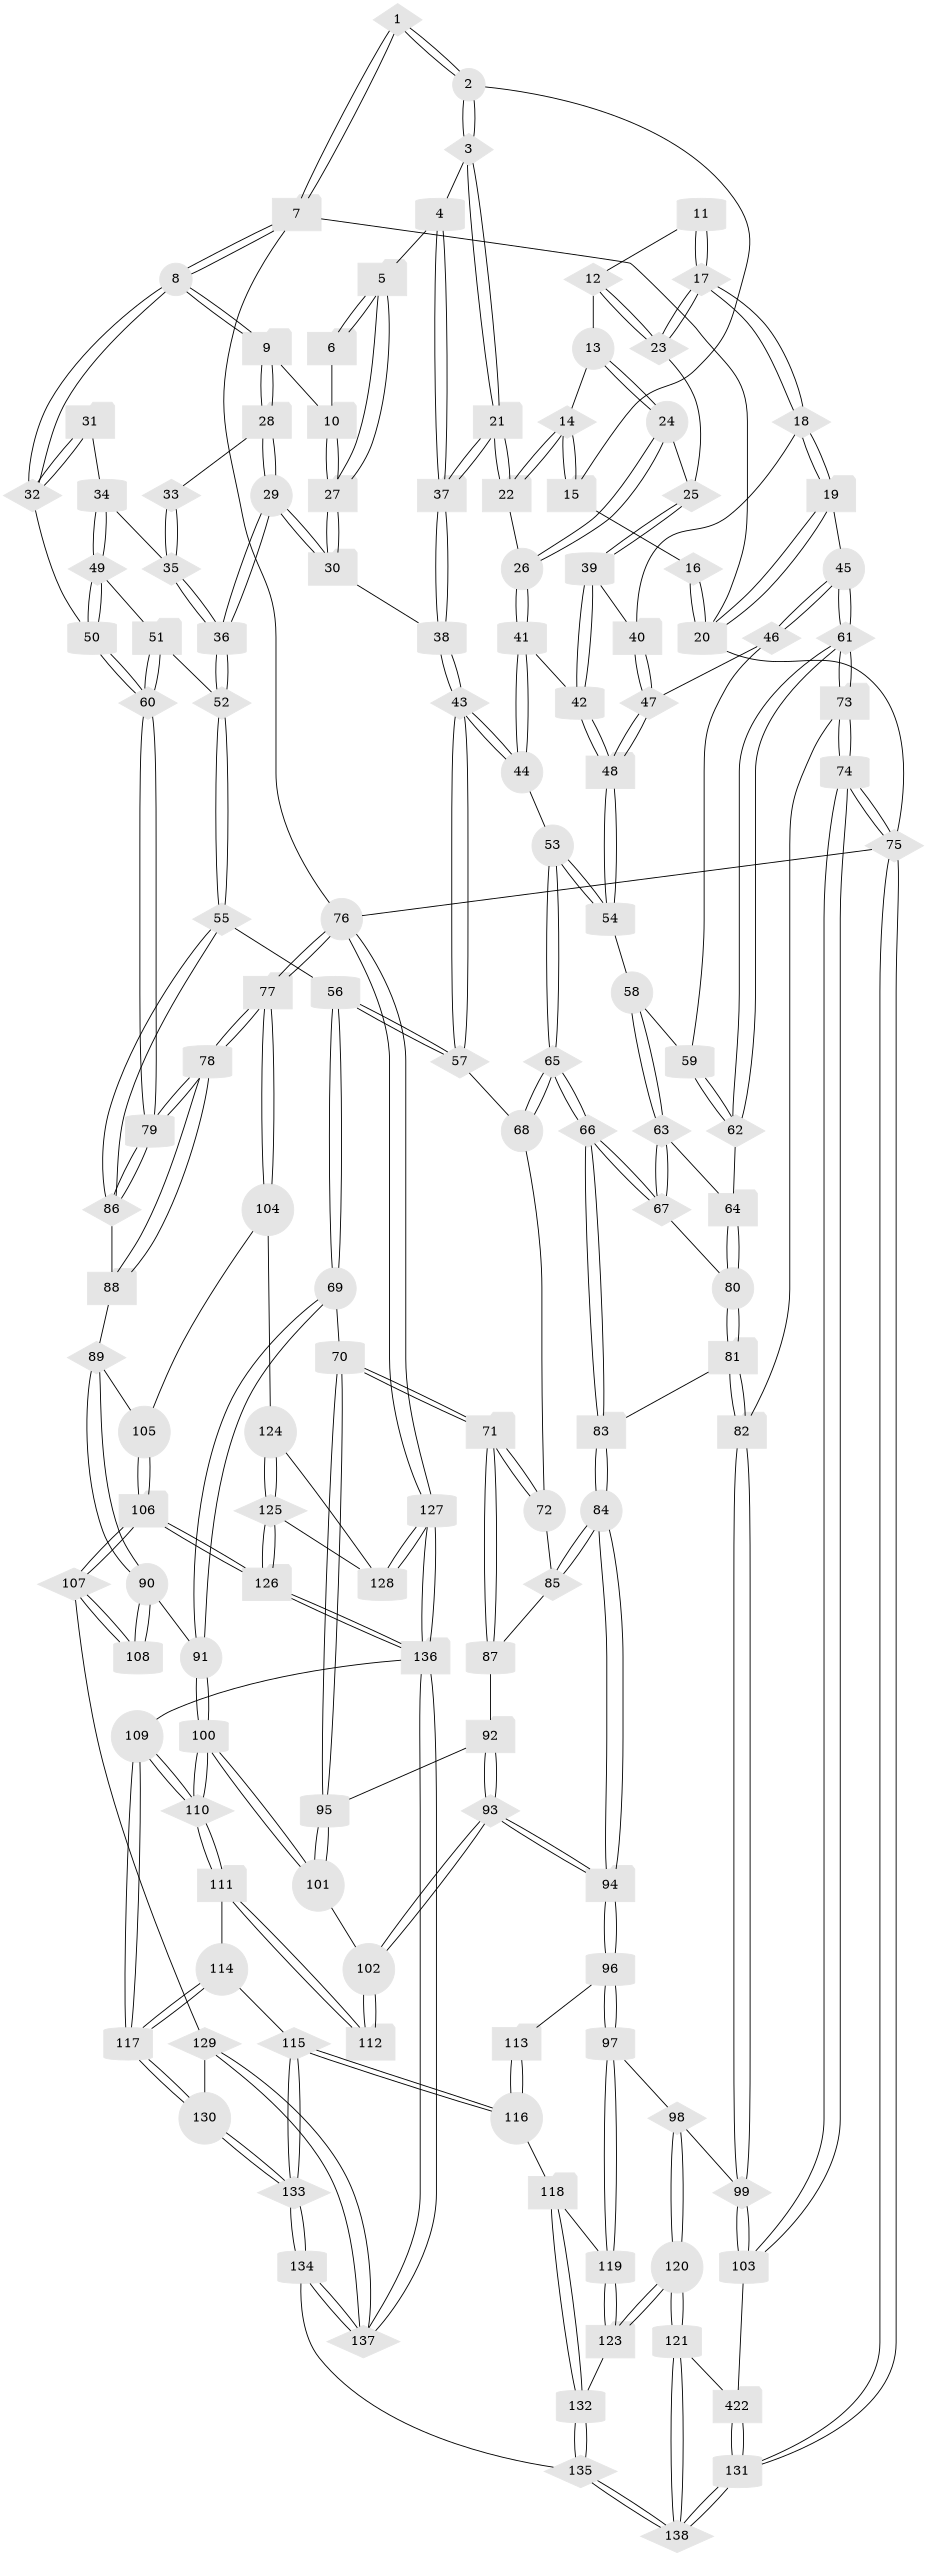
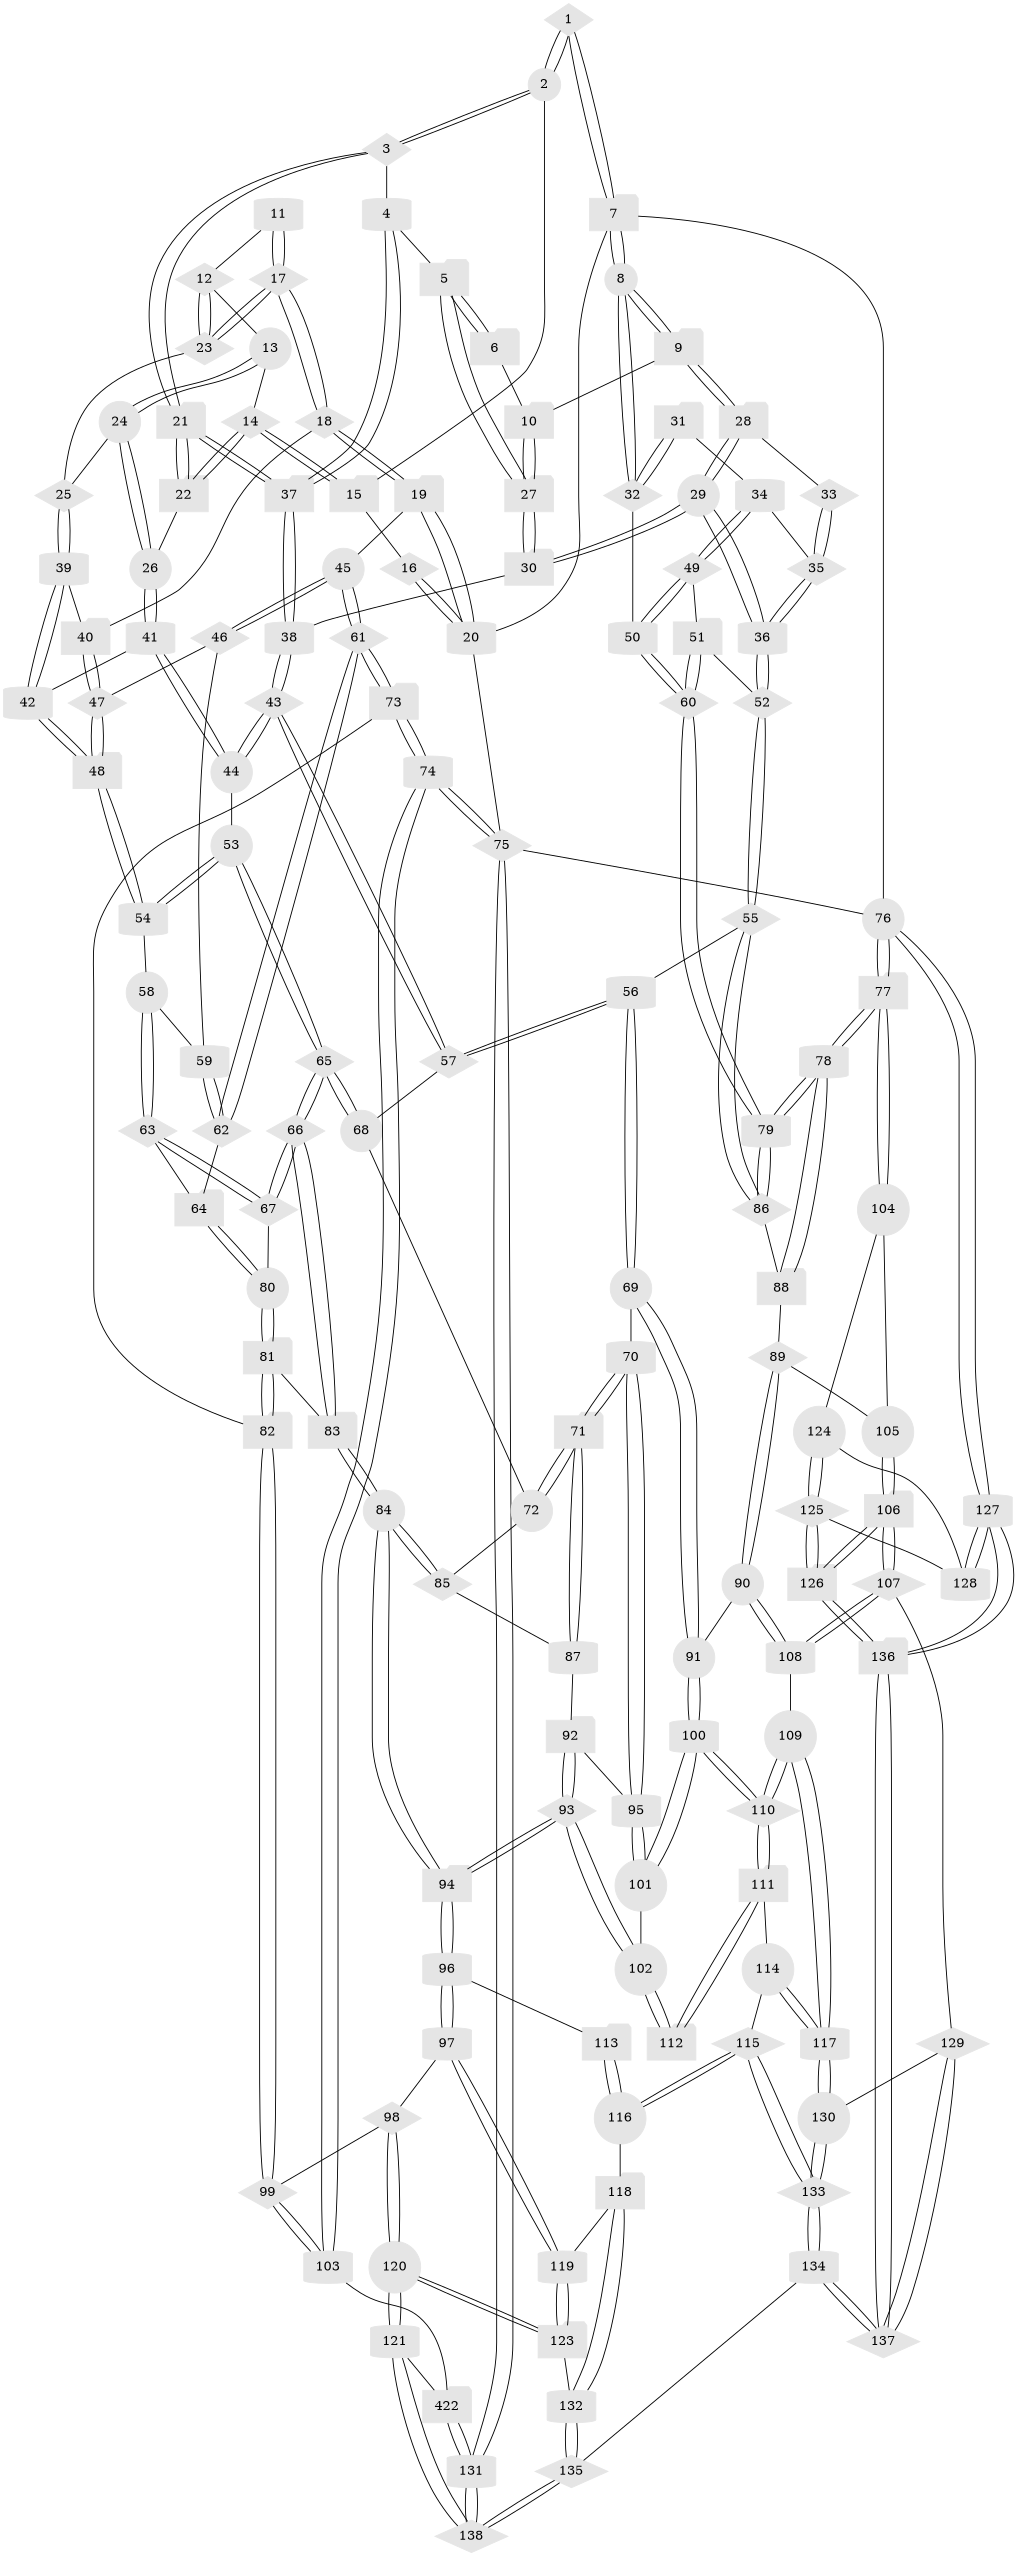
edge "136" -- "109": now "108" -- "109"
